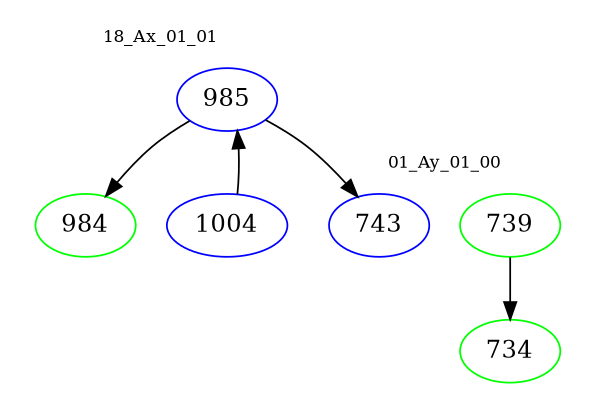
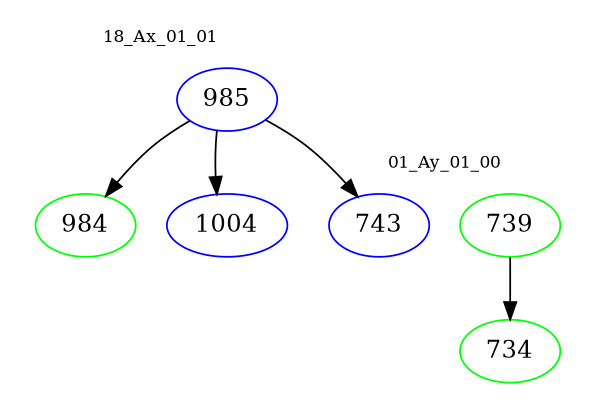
edge "1004" -> "985": reversed
